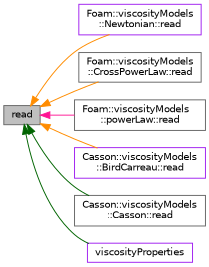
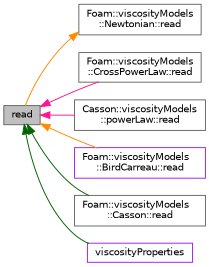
node "Foam::viscosityModels ::Newtonian::read": color purple -> gray40
edge "Foam::viscosityModels ::Newtonian::read" -> "read": reversed
edge "Foam::viscosityModels ::CrossPowerLaw::read" -> "read": color darkorange -> deeppink
node "Foam::viscosityModels ::powerLaw::read": label "Foam::viscosityModels ::powerLaw::read" -> "Casson::viscosityModels ::powerLaw::read"
node "Casson::viscosityModels ::BirdCarreau::read": label "Casson::viscosityModels ::BirdCarreau::read" -> "Foam::viscosityModels ::BirdCarreau::read"
node "Casson::viscosityModels ::Casson::read": label "Casson::viscosityModels ::Casson::read" -> "Foam::viscosityModels ::Casson::read"
